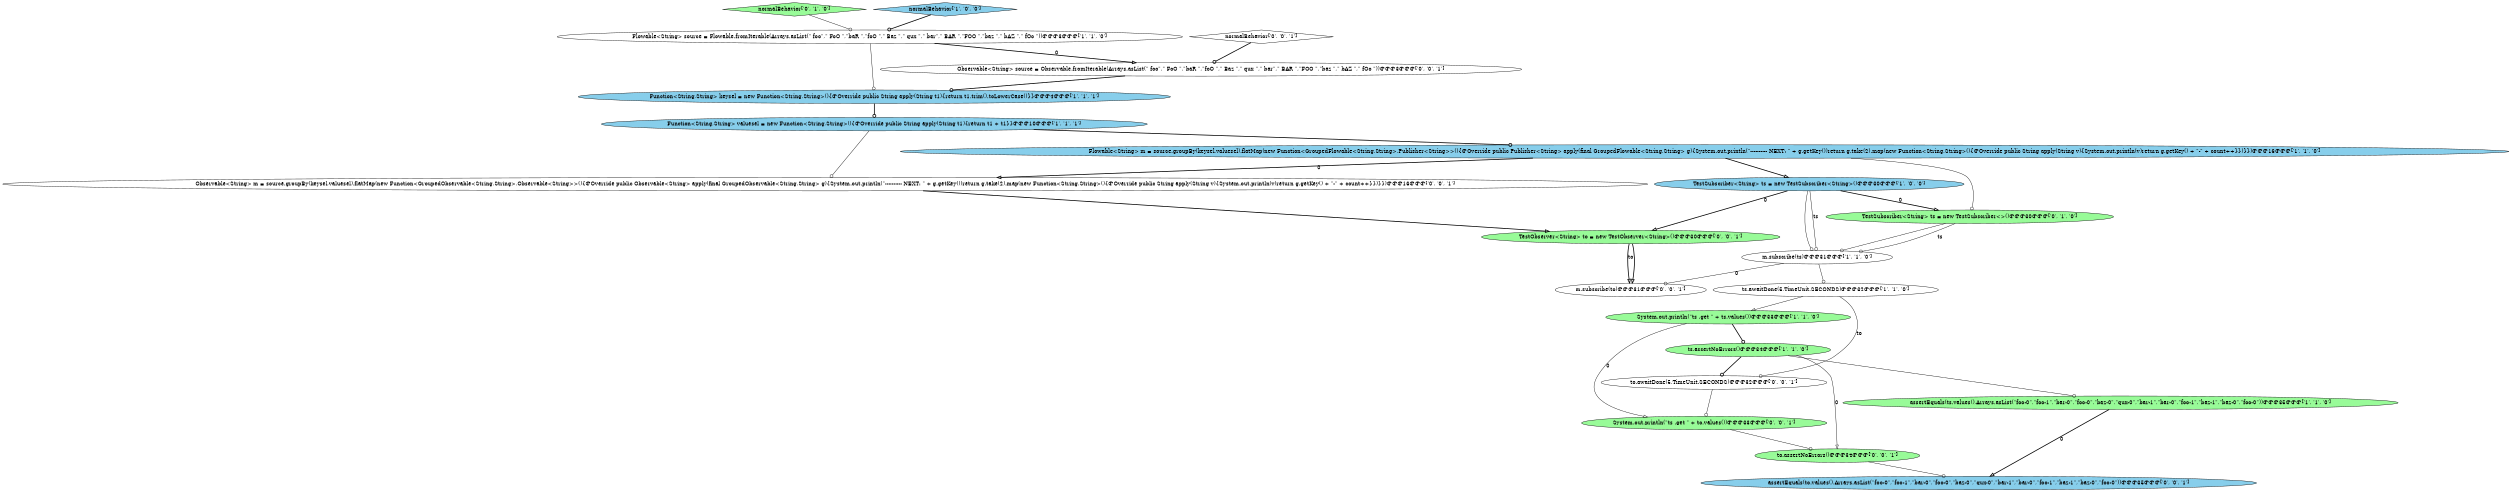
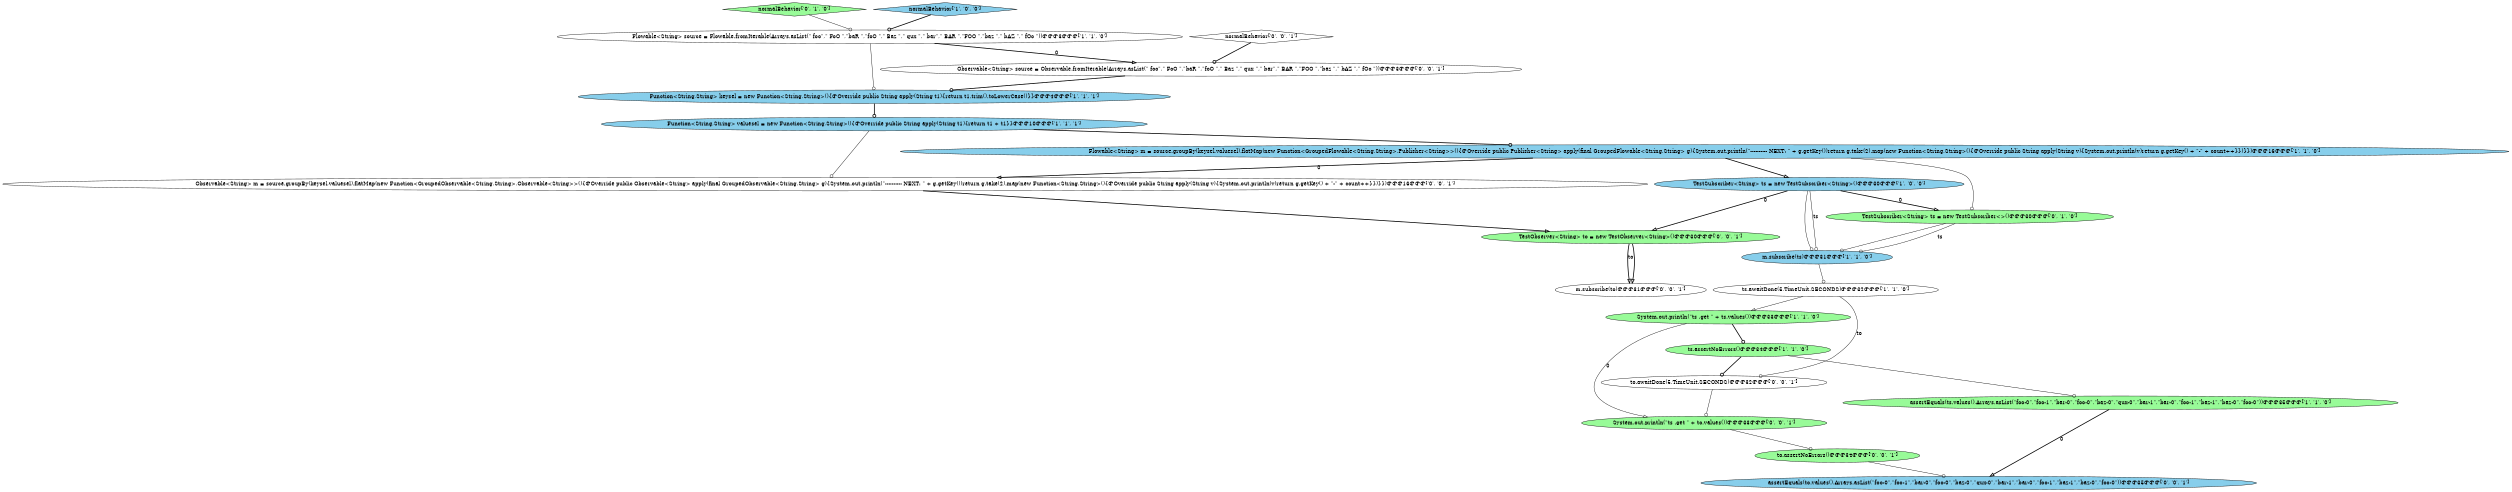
node "m.subscribe(ts)@@@31@@@['1', '1', '0']": fillcolor white -> skyblue
edge "m.subscribe(ts)@@@31@@@['1', '1', '0']" -> "m.subscribe(to)@@@31@@@['0', '0', '1']": removed, label "0"
edge "ts.assertNoErrors()@@@34@@@['1', '1', '0']" -> "to.assertNoErrors()@@@34@@@['0', '0', '1']": removed, label "0"
